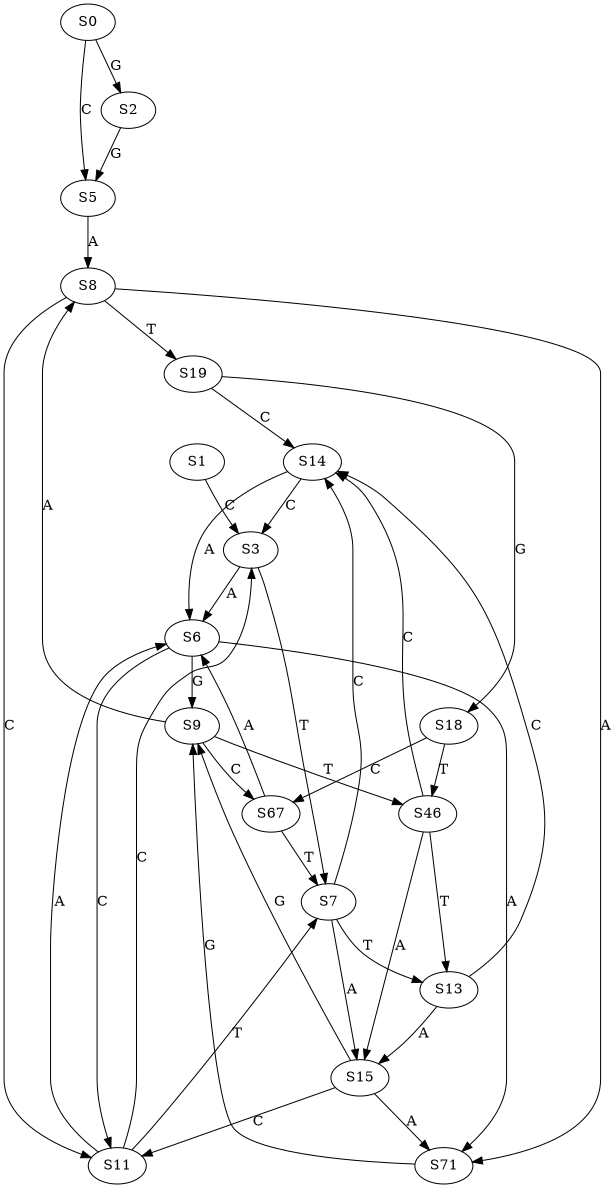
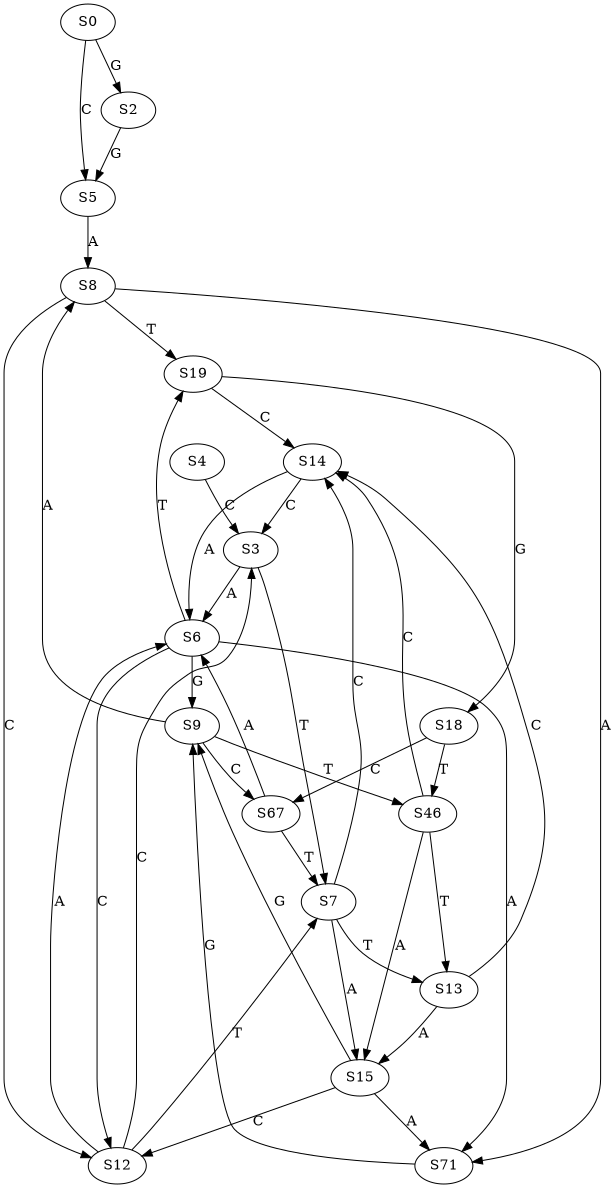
node "S1": label "S1" -> "S4"
edge "S6" -> "S19": added, label "T"
node "S11": label "S11" -> "S12"
